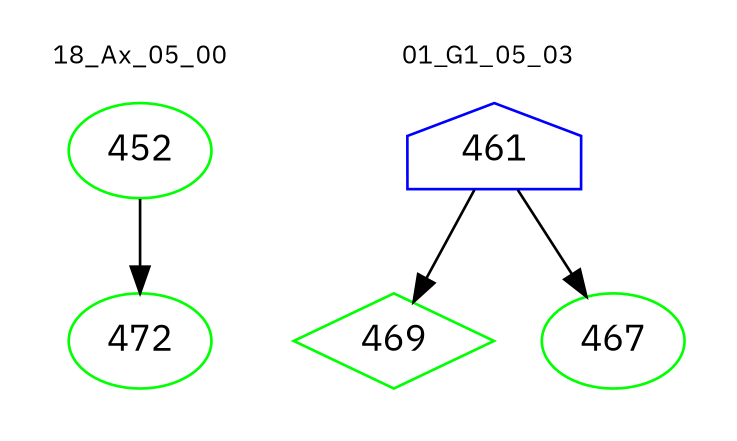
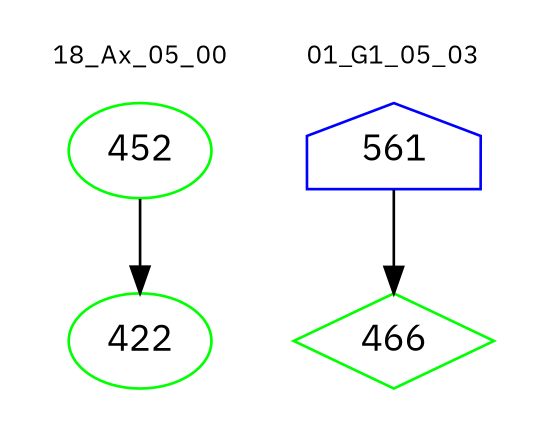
node "461": label "461" -> "561"
node "472": label "472" -> "422"
node "469": label "469" -> "466"
node "467": removed
